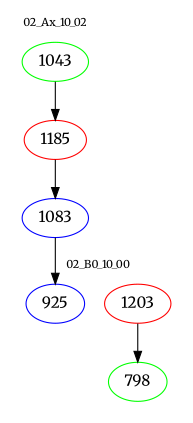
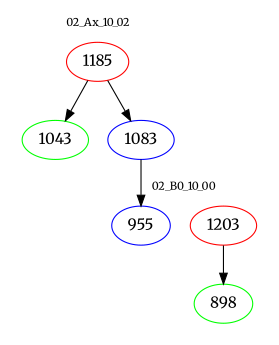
edge "1043" -> "1185": reversed
node "925": label "925" -> "955"
node "798": label "798" -> "898"
